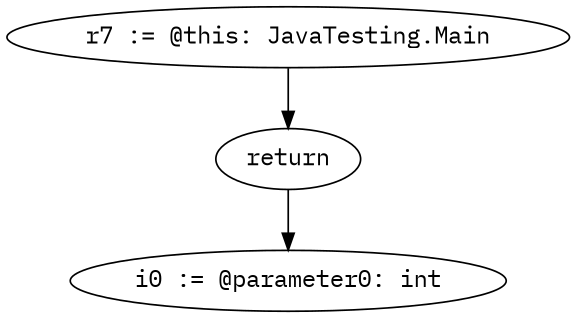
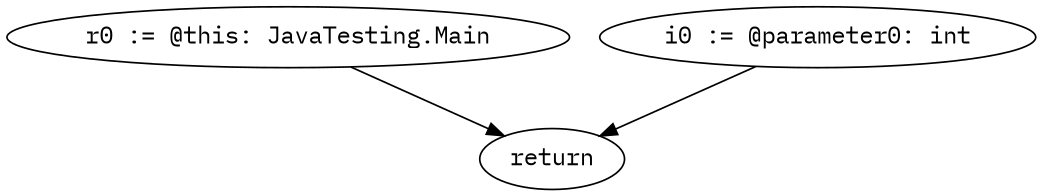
node "r7 := @this: JavaTesting.Main": label "r7 := @this: JavaTesting.Main" -> "r0 := @this: JavaTesting.Main"
edge "return" -> "i0 := @parameter0: int": reversed
